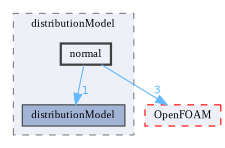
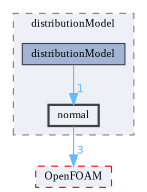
edge "normal" -> "distributionModel": reversed
